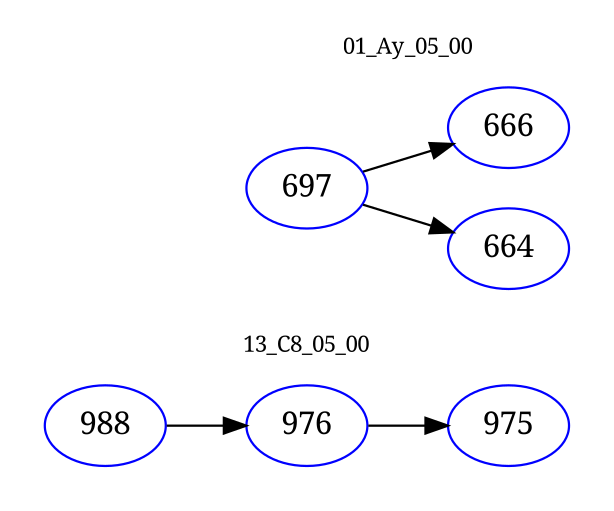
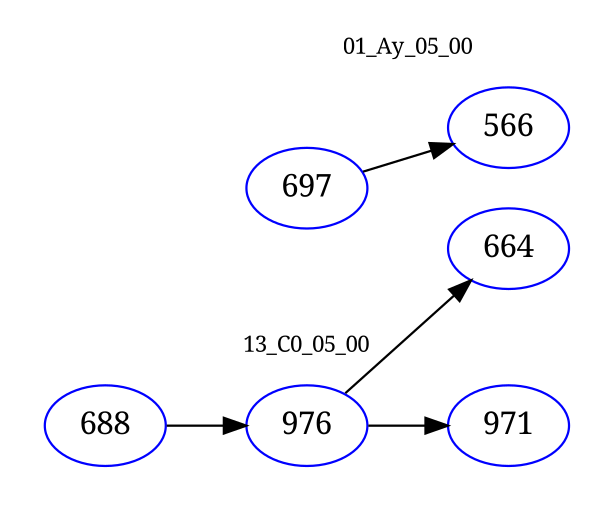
node "666": label "666" -> "566"
edge "697" -> "664": now "976" -> "664"
cluster "13_C8_05_00": label "13_C8_05_00" -> "13_C0_05_00"
node "988": label "988" -> "688"
node "975": label "975" -> "971"
